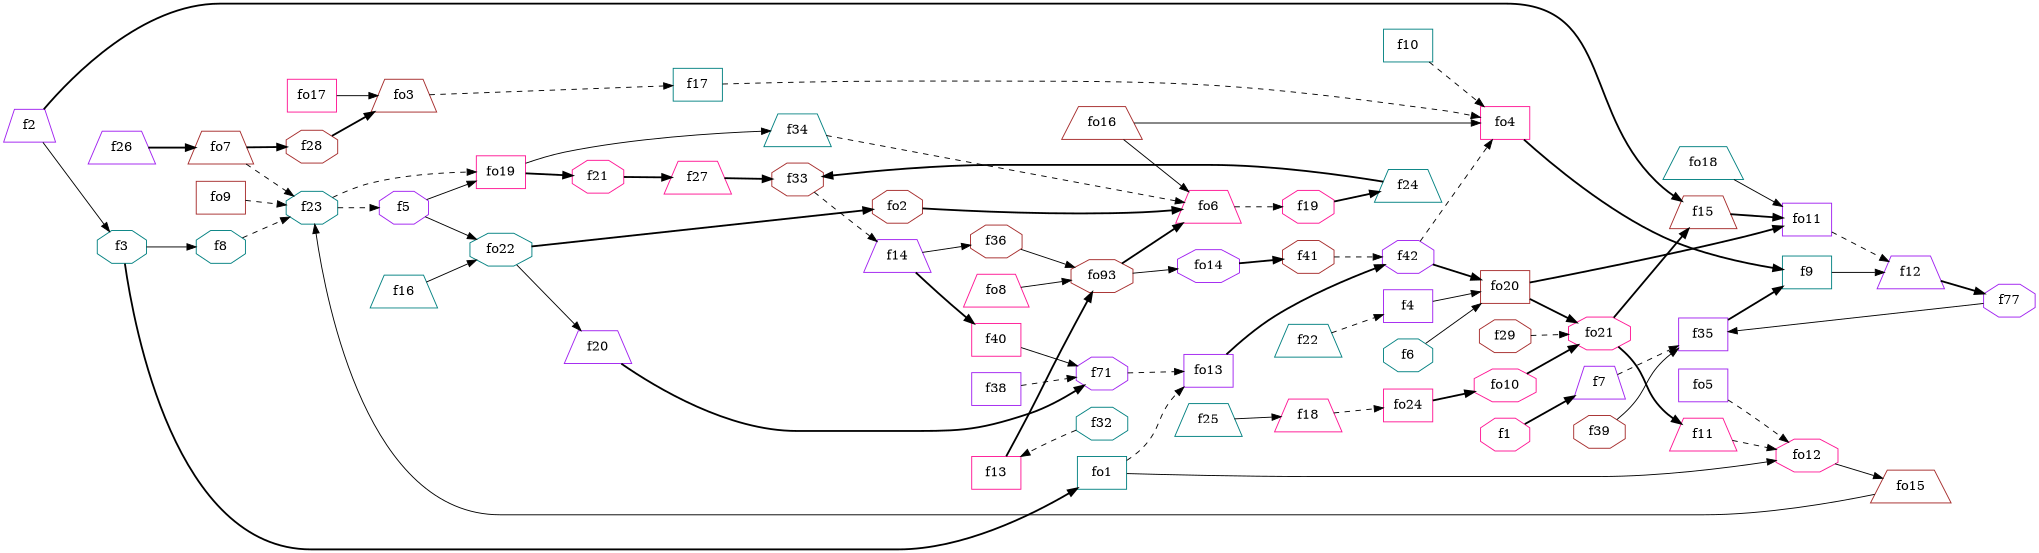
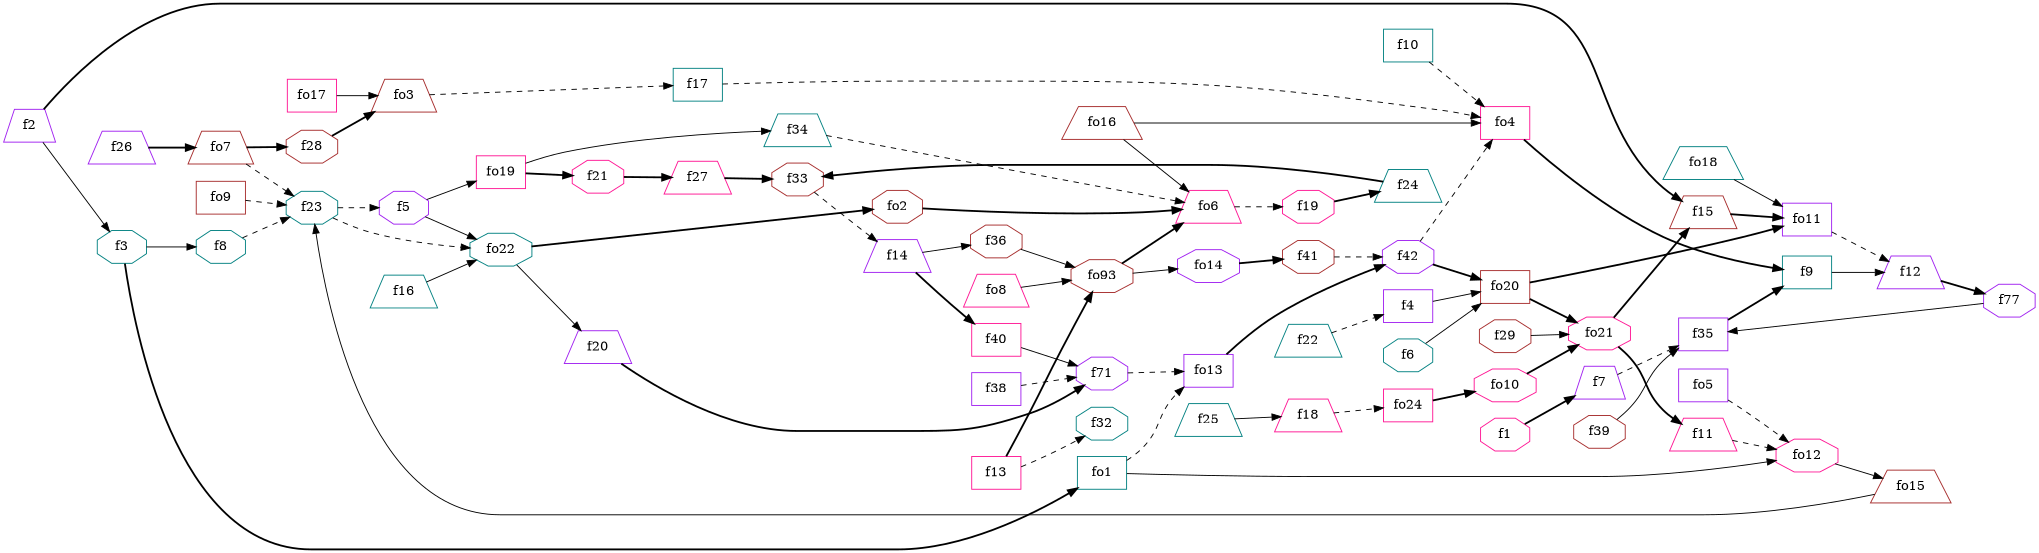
edge "f23" -> "fo19": now "f23" -> "fo22"
edge "f29" -> "fo21": style dashed -> solid
edge "f32" -> "f13": reversed
